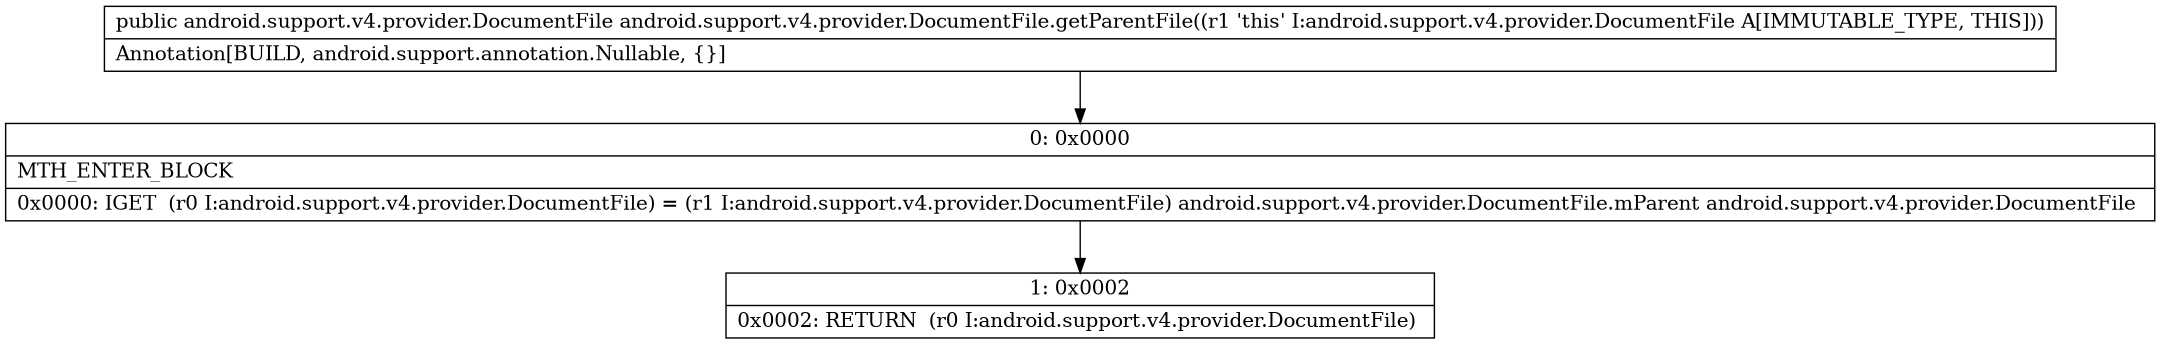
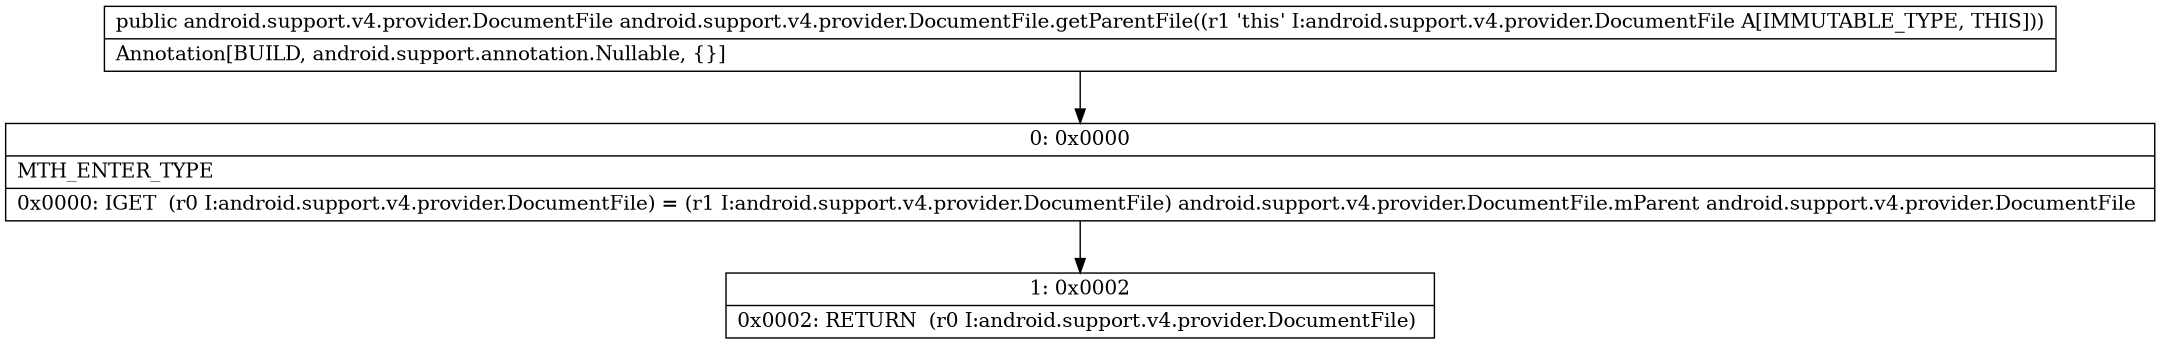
node "0: 0x0000": text "MTH_ENTER_BLOCK" -> "MTH_ENTER_TYPE"
